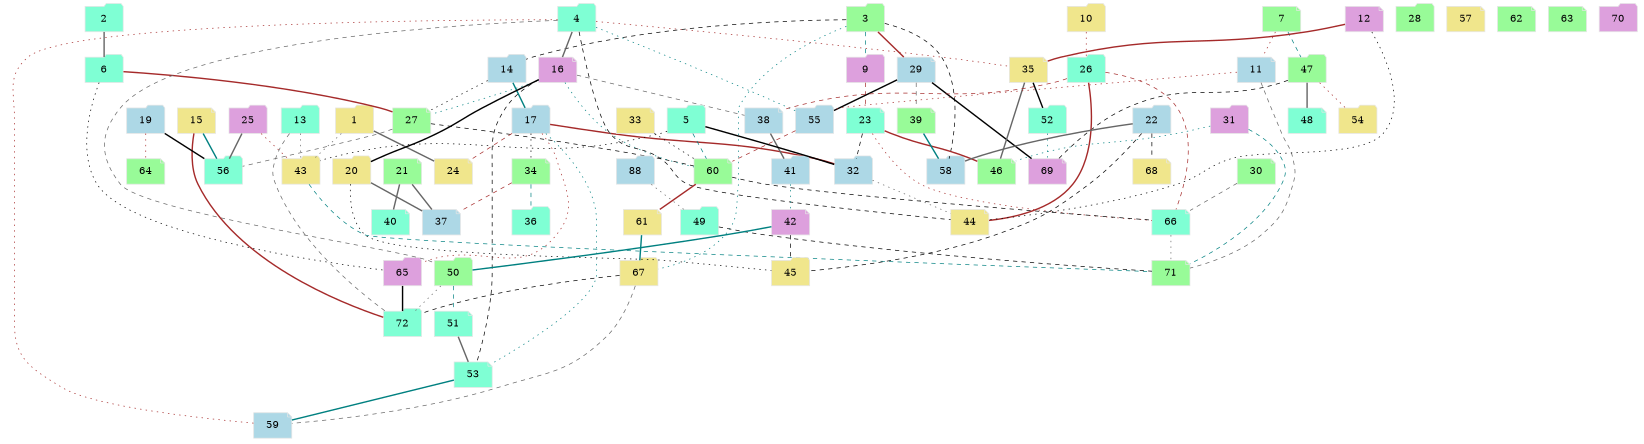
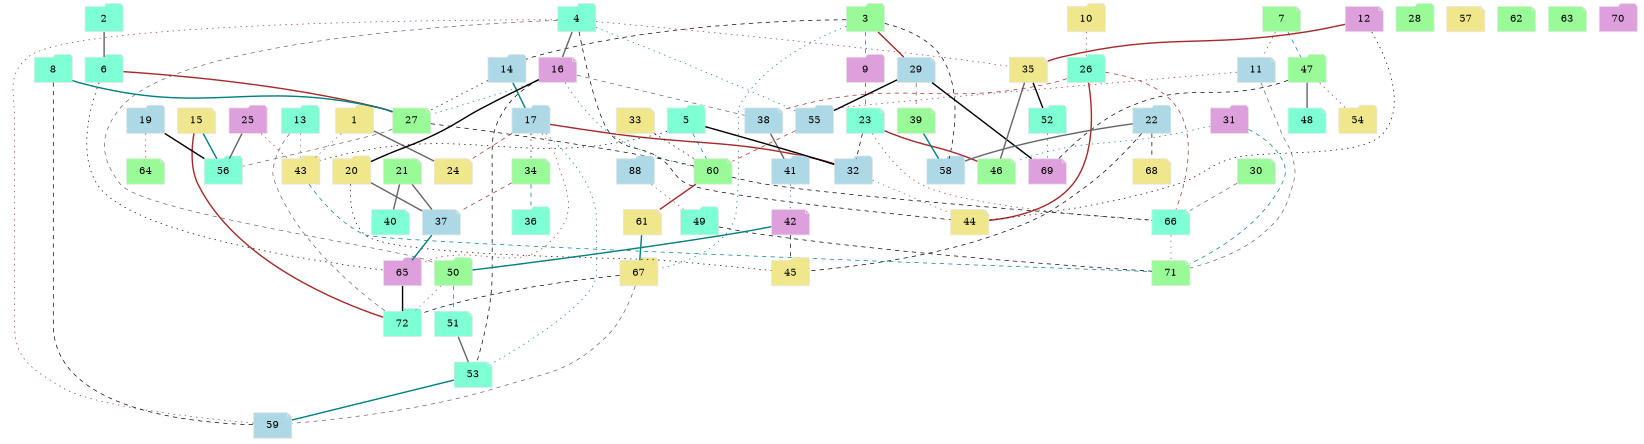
node "8": added
edge "37" -- "65": added
